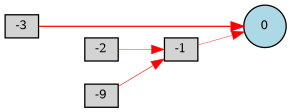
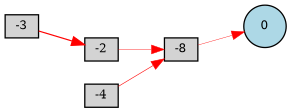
edge "-3" -> "0": now "-3" -> "-2"
node "-1": label "-1" -> "-8"
node "-9": label "-9" -> "-4"
